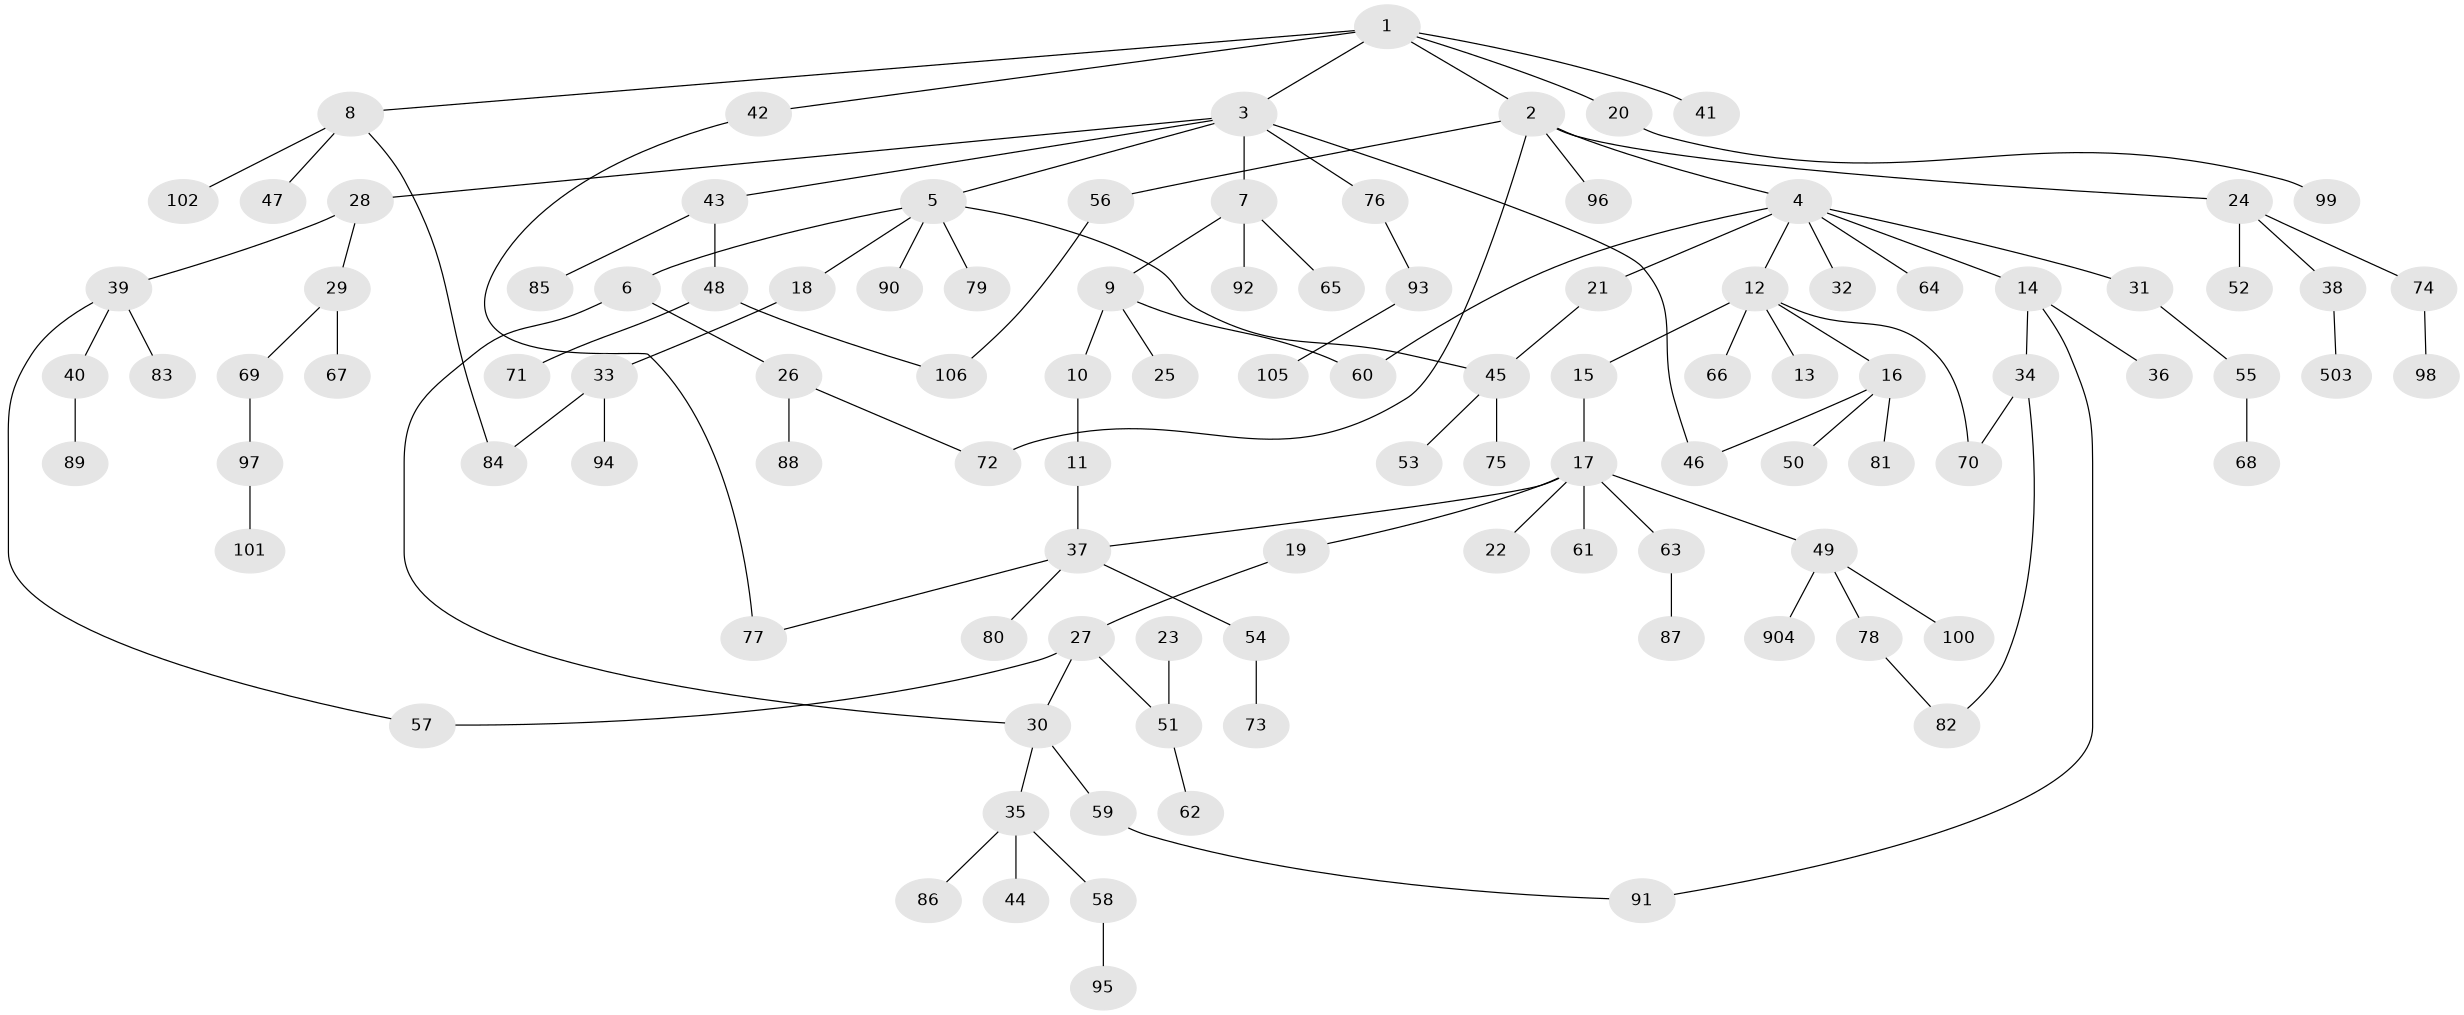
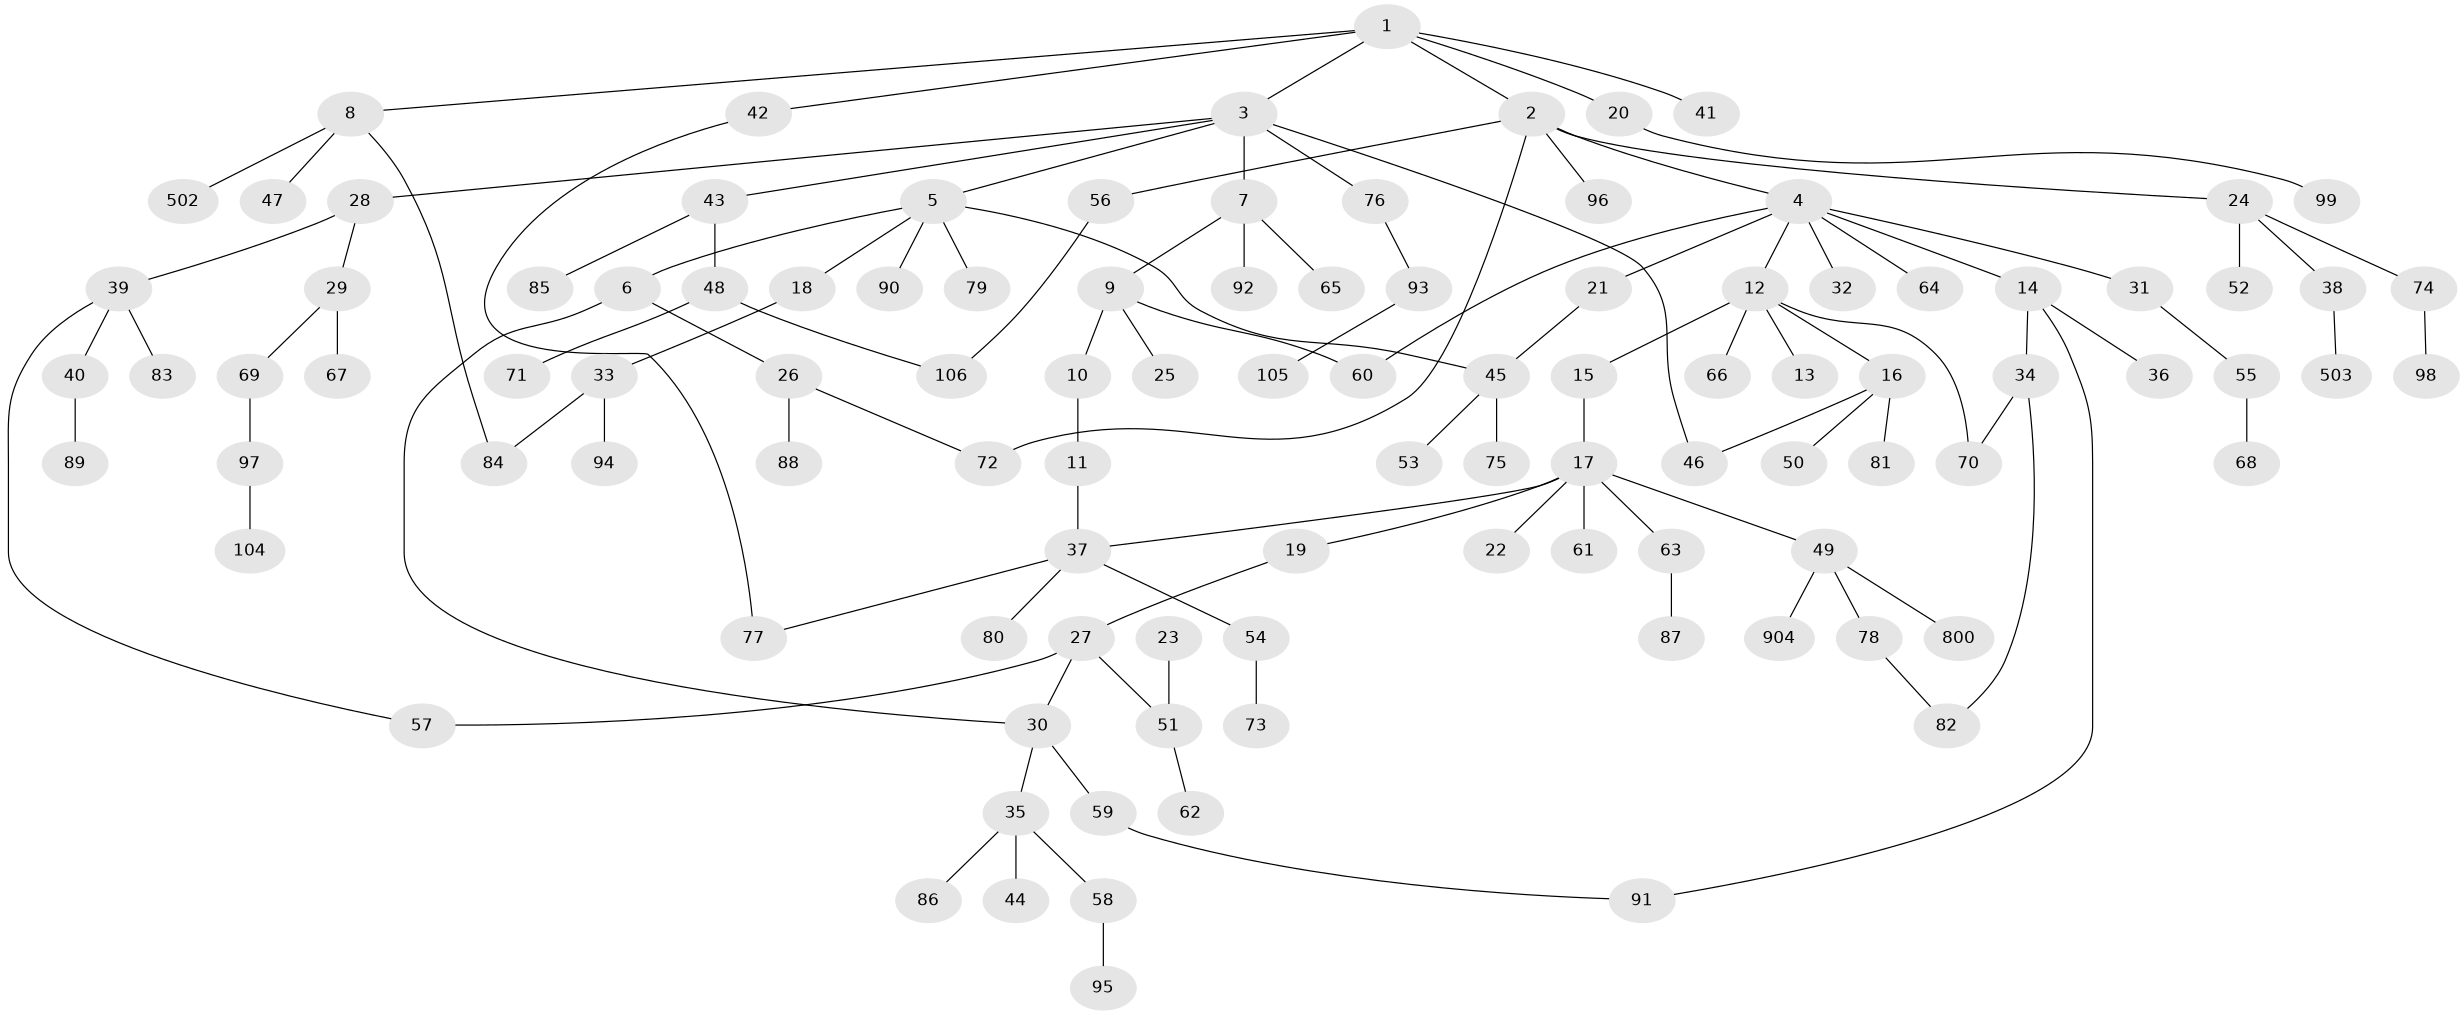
node "102": label "102" -> "502"
node "101": label "101" -> "104"
node "100": label "100" -> "800"
